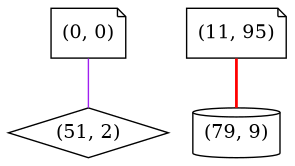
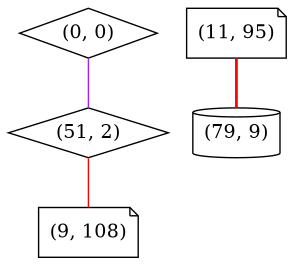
node "(0, 0)": shape note -> diamond
node "(9, 108)": added
